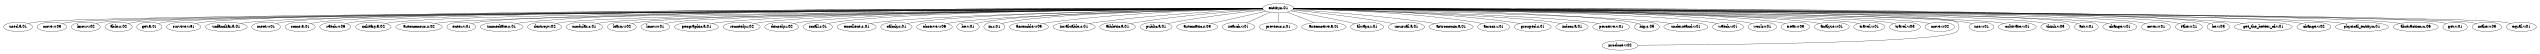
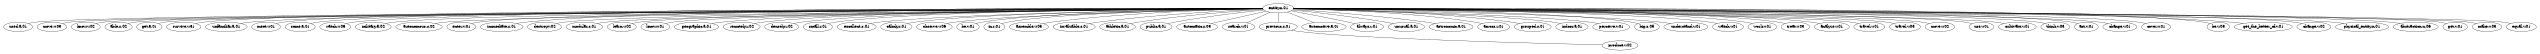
node "take.v.21": removed
edge "entity.n.01" -- "produce.v.02": now "previous.s.01" -- "produce.v.02"
